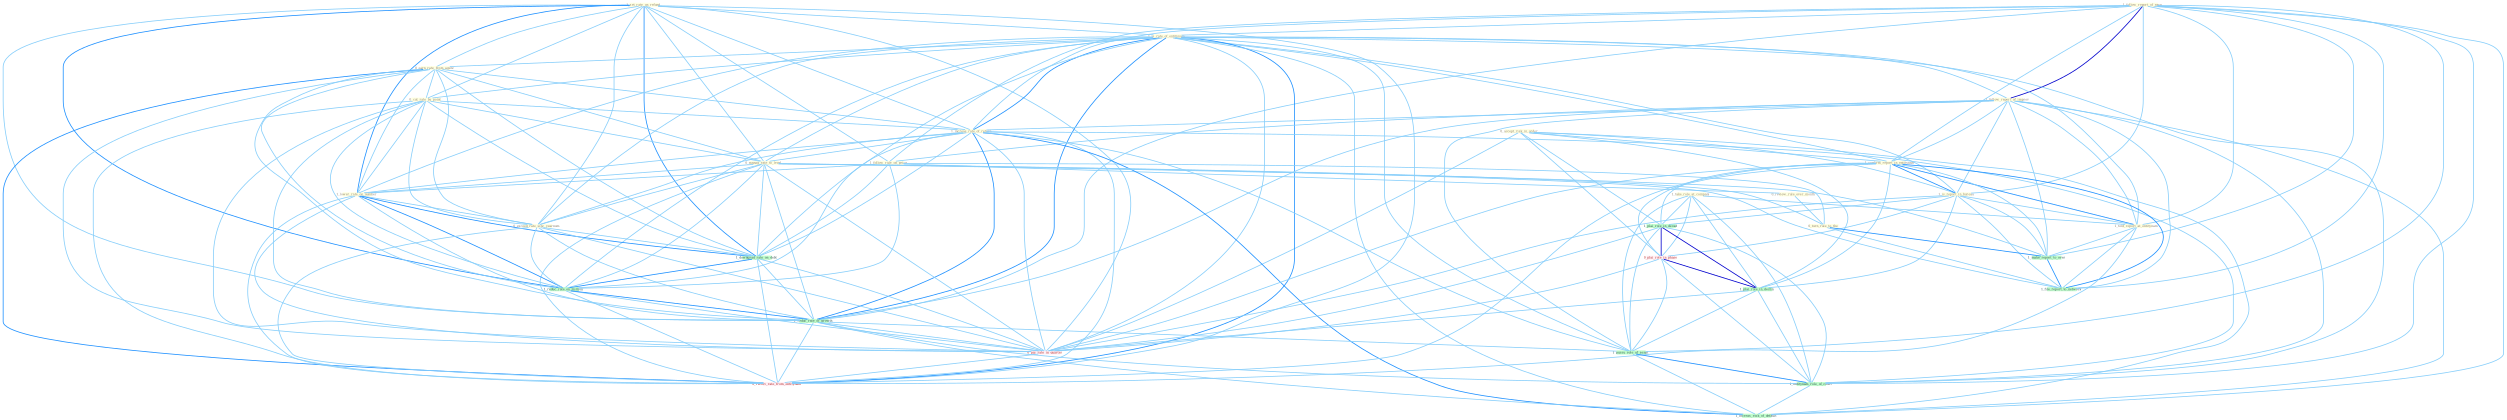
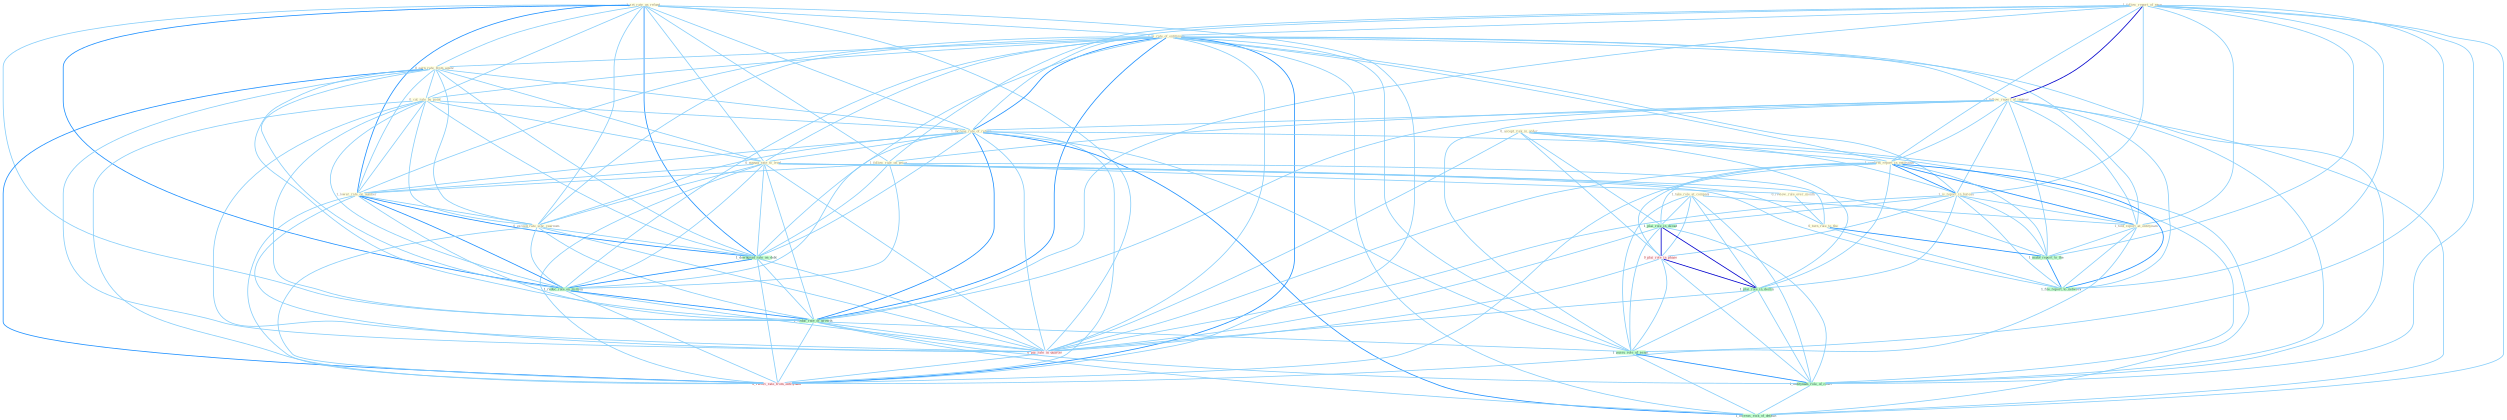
node "1_make_report_to_over": label "1_make_report_to_over" -> "1_make_report_to_the"
